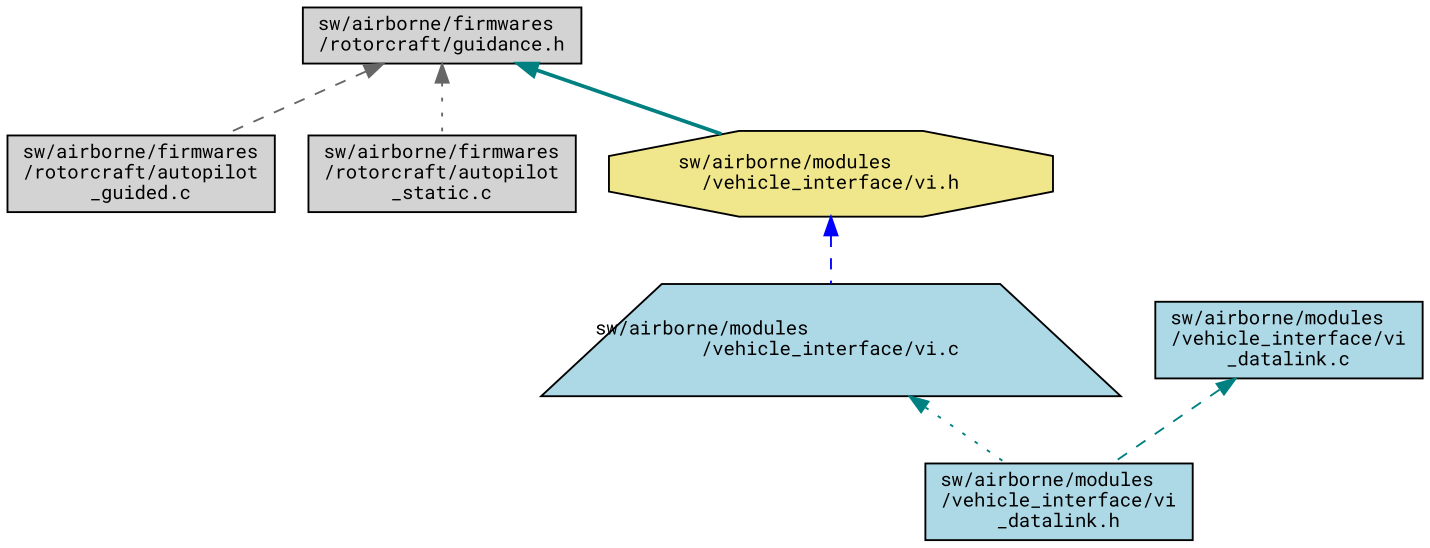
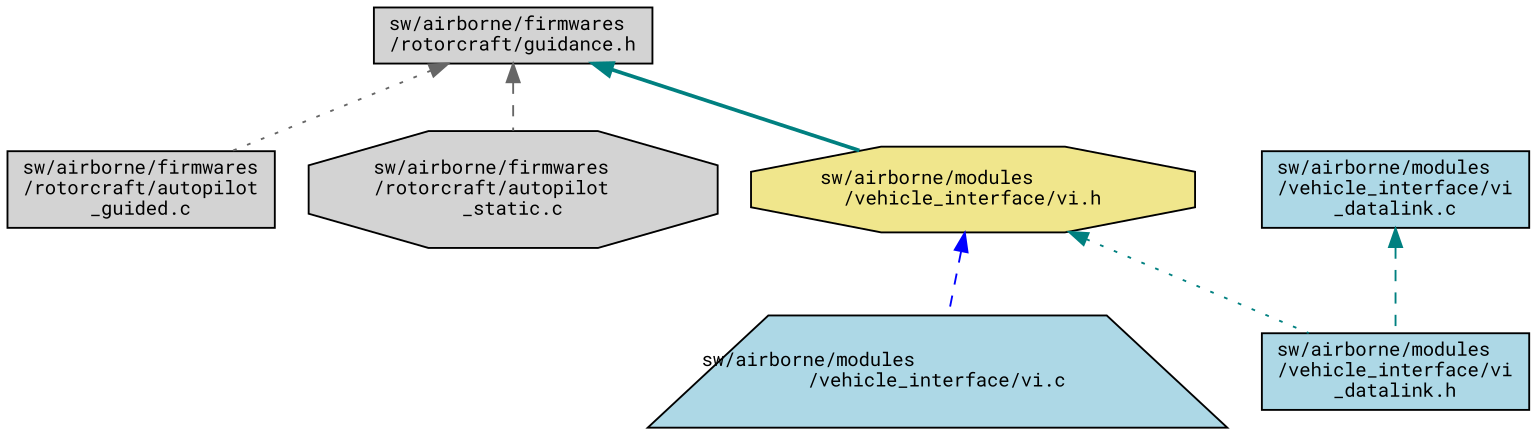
edge "sw/airborne/firmwares /rotorcraft/autopilot _guided.c" -> "sw/airborne/firmwares /rotorcraft/guidance.h": style dashed -> dotted
edge "sw/airborne/firmwares /rotorcraft/autopilot _static.c" -> "sw/airborne/firmwares /rotorcraft/guidance.h": style dotted -> dashed
node "sw/airborne/firmwares /rotorcraft/autopilot _static.c": shape box -> octagon
edge "sw/airborne/modules /vehicle_interface/vi _datalink.h" -> "sw/airborne/modules /vehicle_interface/vi.c": now "sw/airborne/modules /vehicle_interface/vi _datalink.h" -> "sw/airborne/modules /vehicle_interface/vi.h"
